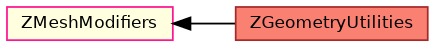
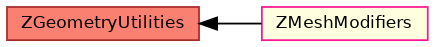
edge "ZGeometryUtilities" -> "ZMeshModifiers": reversed
